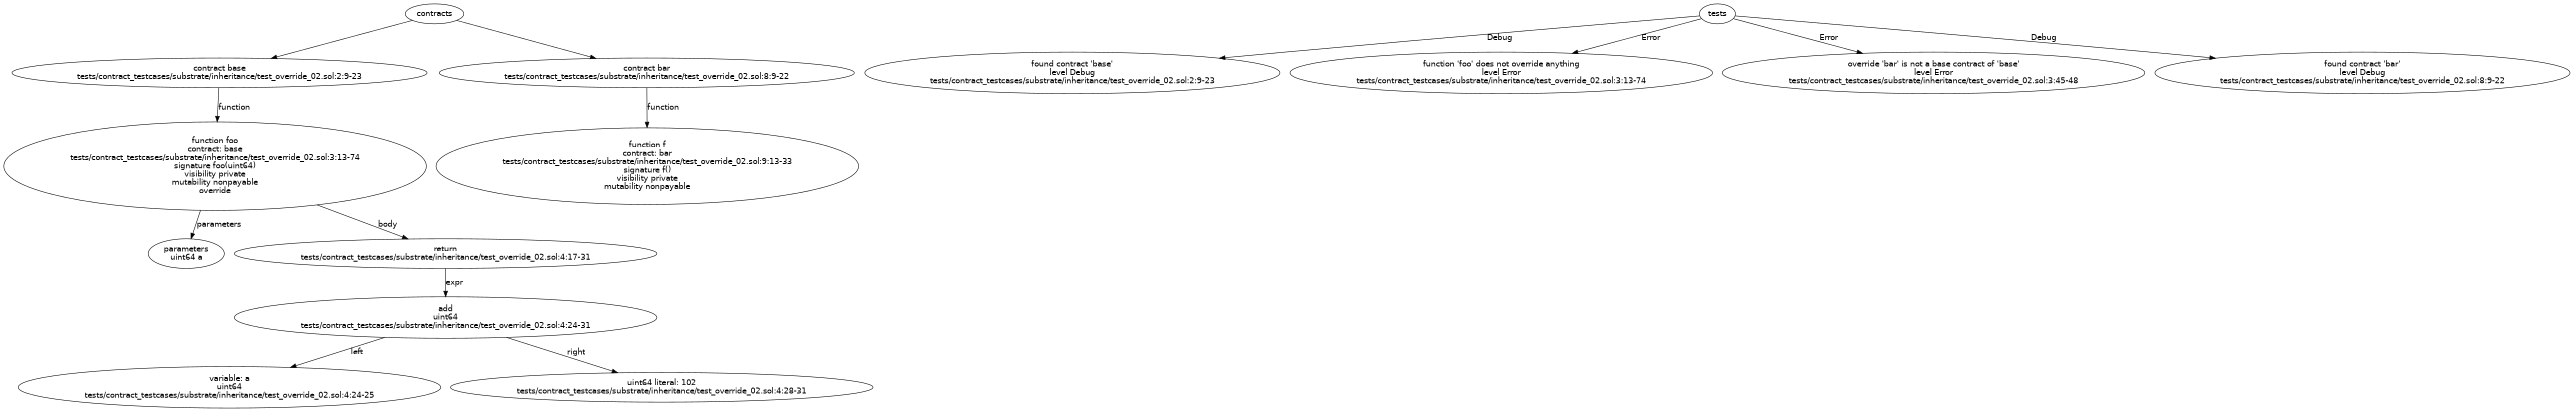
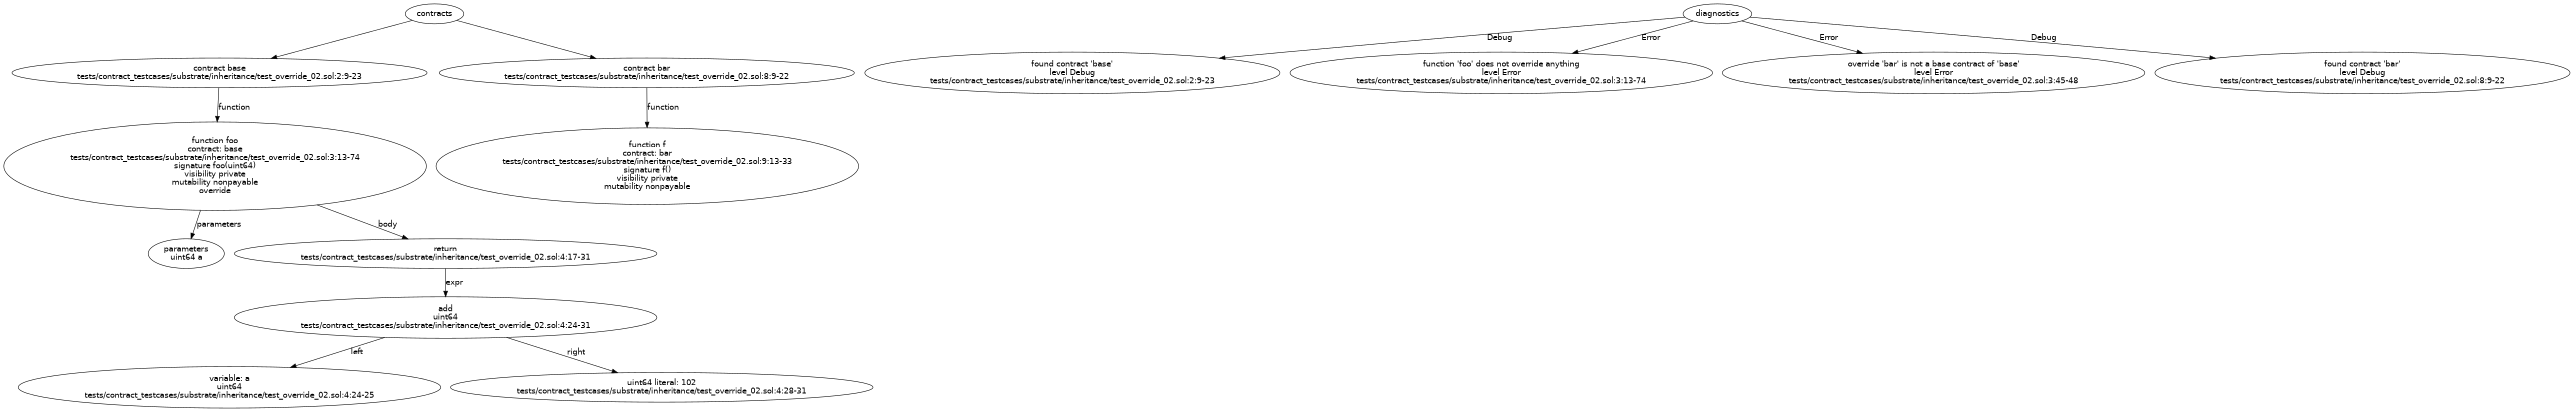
node "tests": label "tests" -> "diagnostics"
